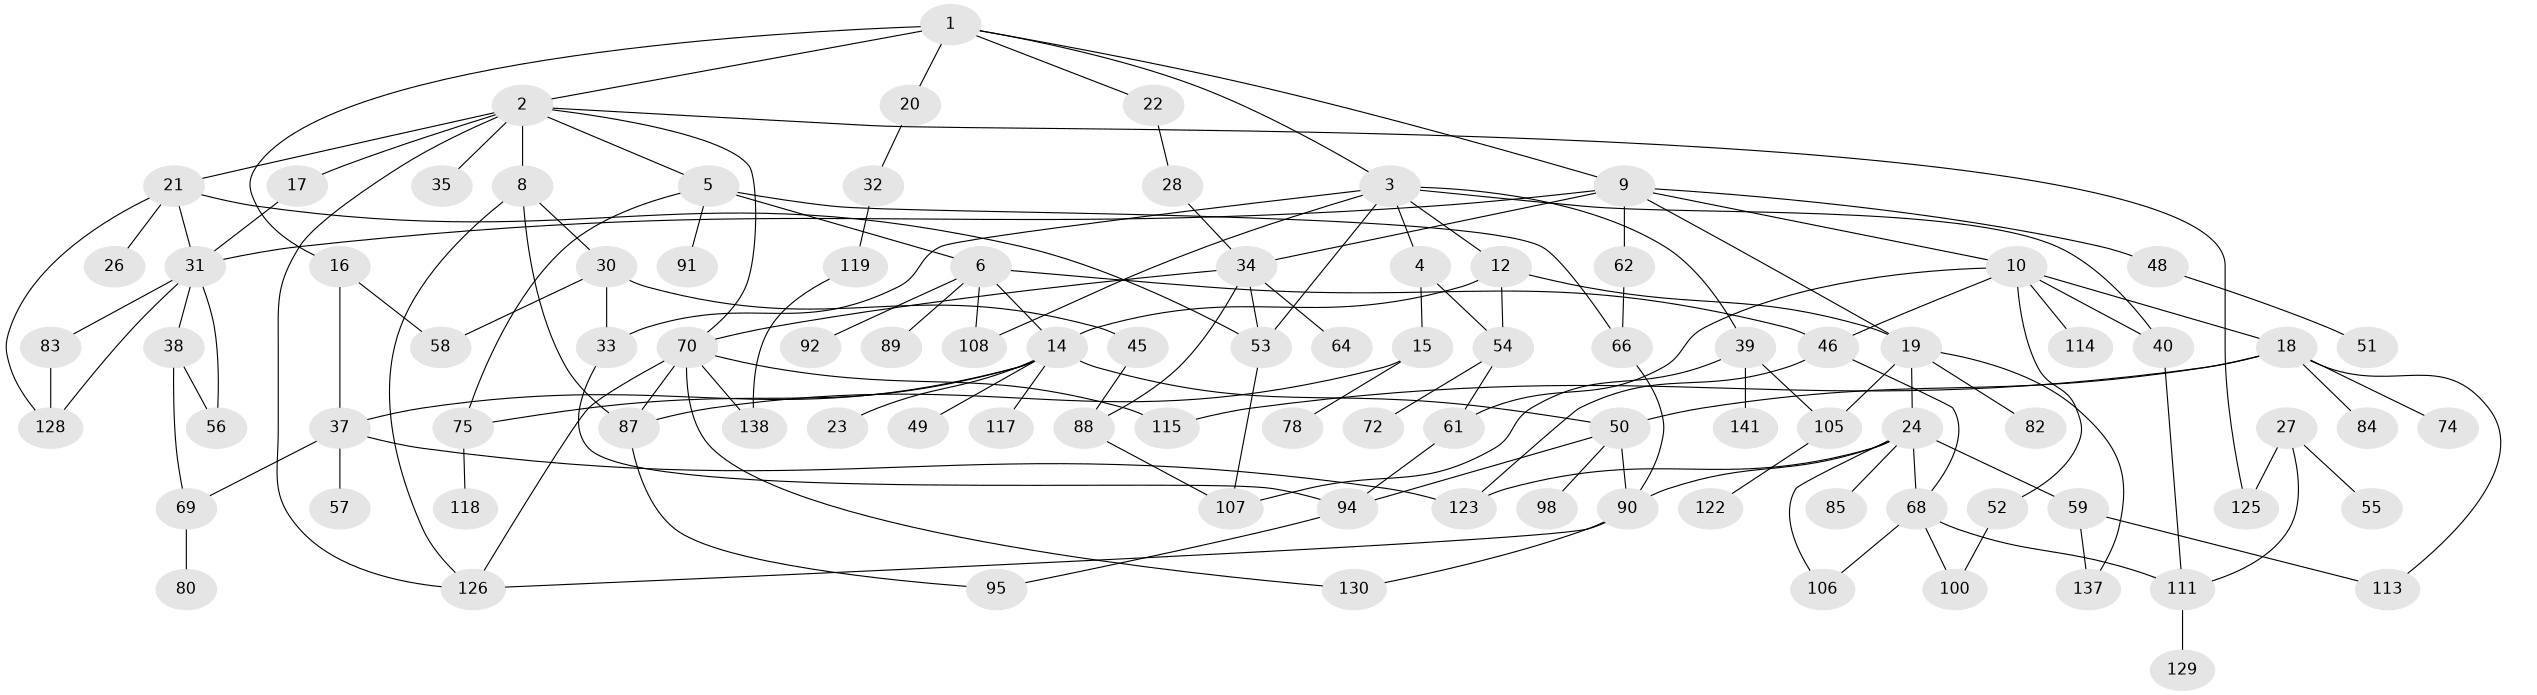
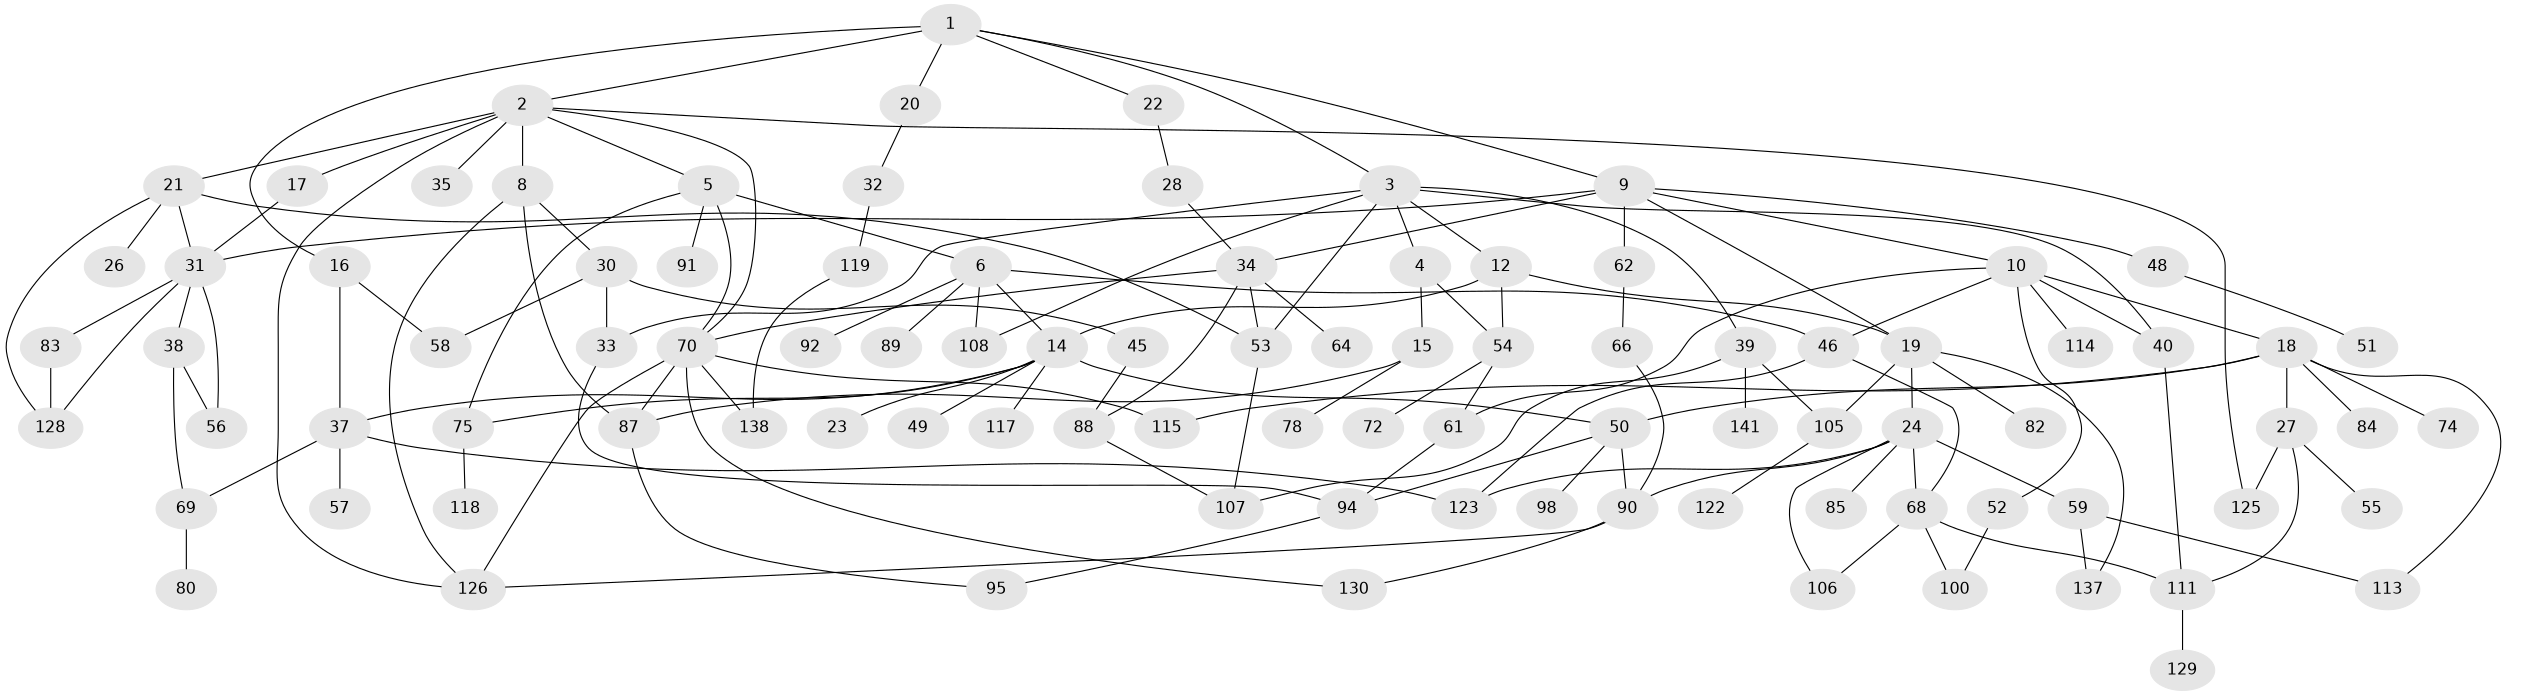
edge "5" -- "66": now "5" -- "70"
edge "18" -- "27": added
